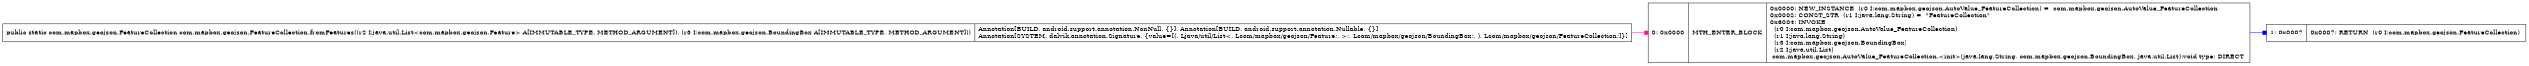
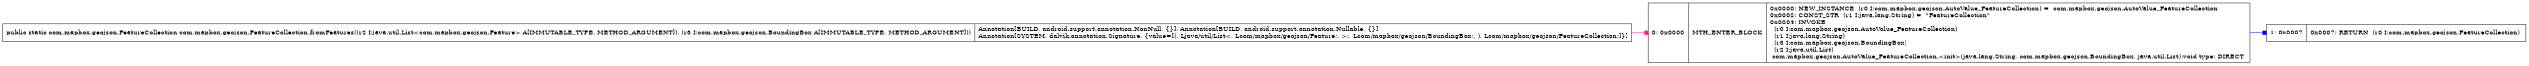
node "0: 0x0000": text "0x6004: INVOKE" -> "0x0004: INVOKE"
